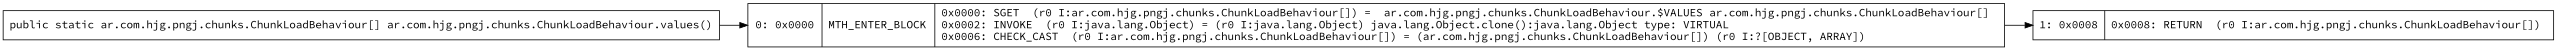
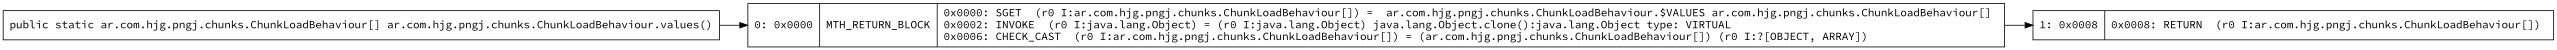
node "0: 0x0000": text "MTH_ENTER_BLOCK" -> "MTH_RETURN_BLOCK"
